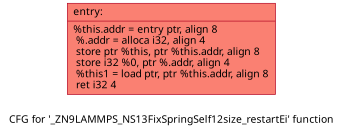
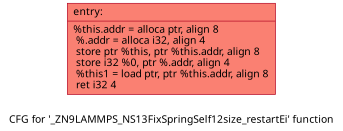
node "entry:": text "%this.addr = entry ptr, align 8" -> "%this.addr = alloca ptr, align 8"
